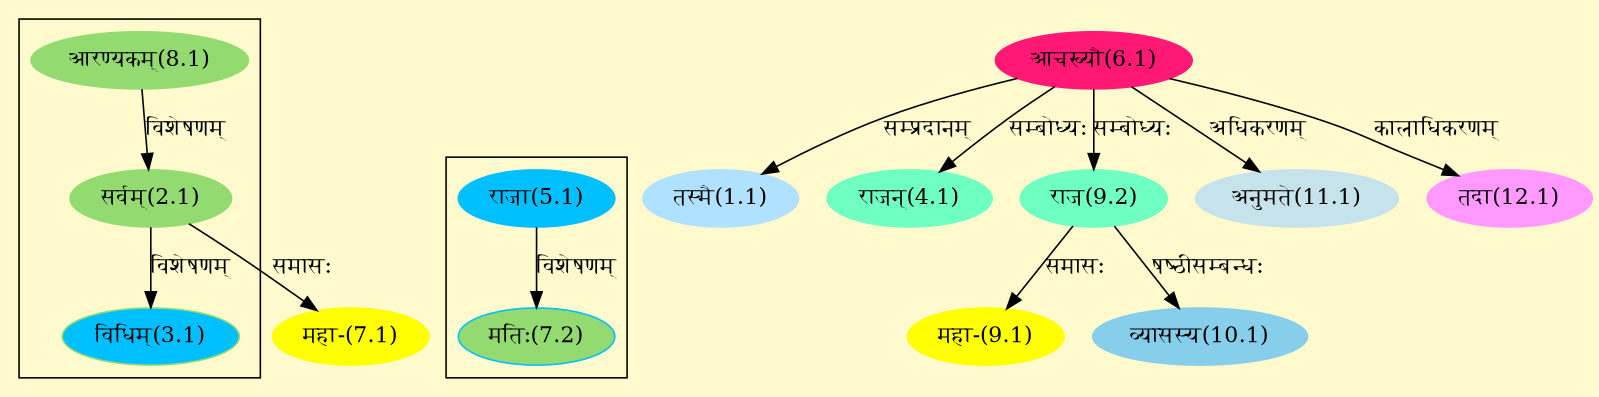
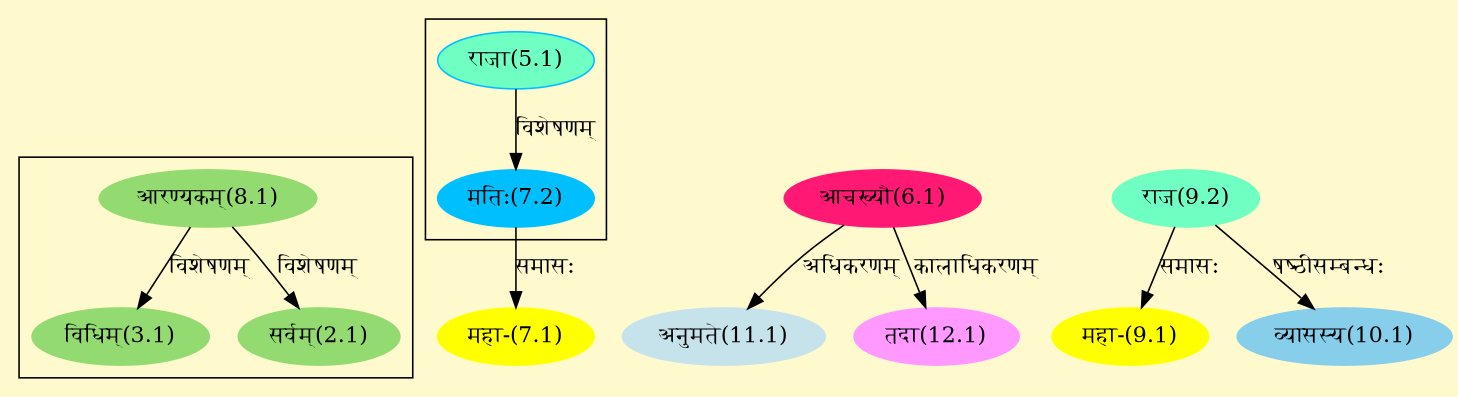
edge "आचख्यौ(6.1)" -> "राज(9.2)": removed, label "सम्बोध्यः"
node "राजा(5.1)": fillcolor #00bfff -> #6fffc3
node "तस्मै(1.1)": removed
node "राजन्(4.1)": removed
edge "सर्वम्(2.1)" -> "विधिम्(3.1)": now "आरण्यकम्(8.1)" -> "विधिम्(3.1)"
edge "सर्वम्(2.1)" -> "महा-(7.1)": now "मतिः(7.2)" -> "महा-(7.1)"
node "विधिम्(3.1)": fillcolor #00bfff -> #93db70
node "मतिः(7.2)": fillcolor #93db70 -> #00bfff
